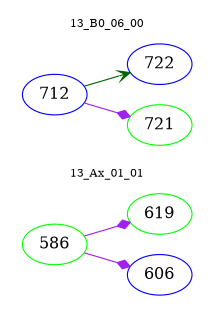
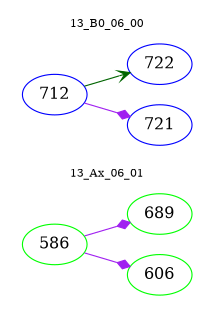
node "721": color green -> blue
cluster "13_Ax_01_01": label "13_Ax_01_01" -> "13_Ax_06_01"
node "619": label "619" -> "689"
node "606": color blue -> green
